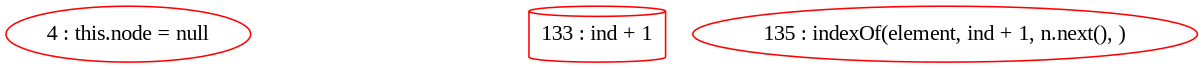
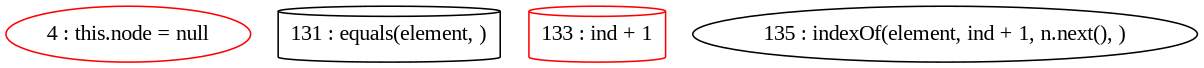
node "131 : equals(element, )": added
node "135 : indexOf(element, ind + 1, n.next(), )": color red -> black
